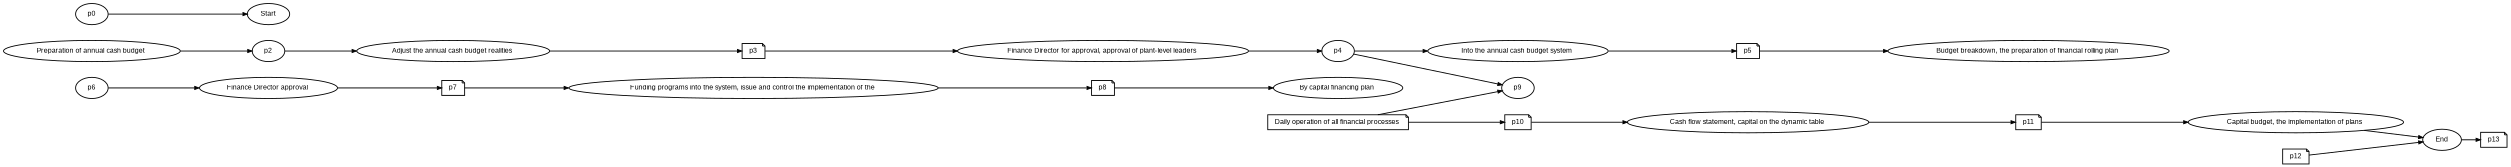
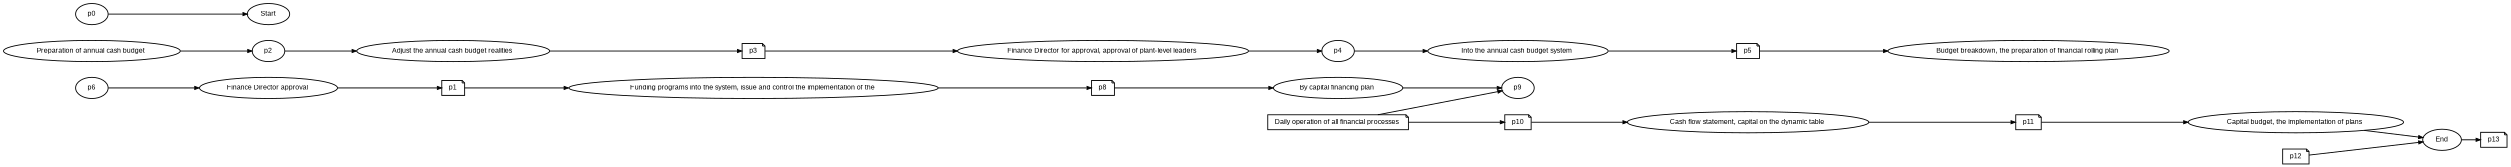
edge "p4" -> "p9": now "By capital financing plan" -> "p9"
node "p7": label "p7" -> "p1"
